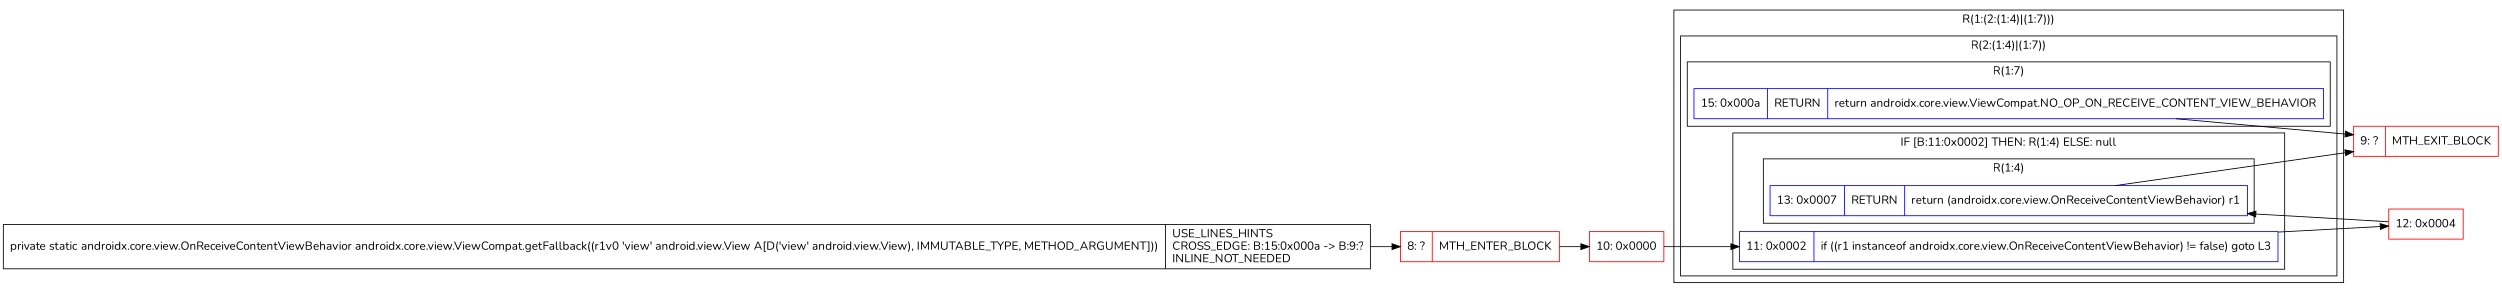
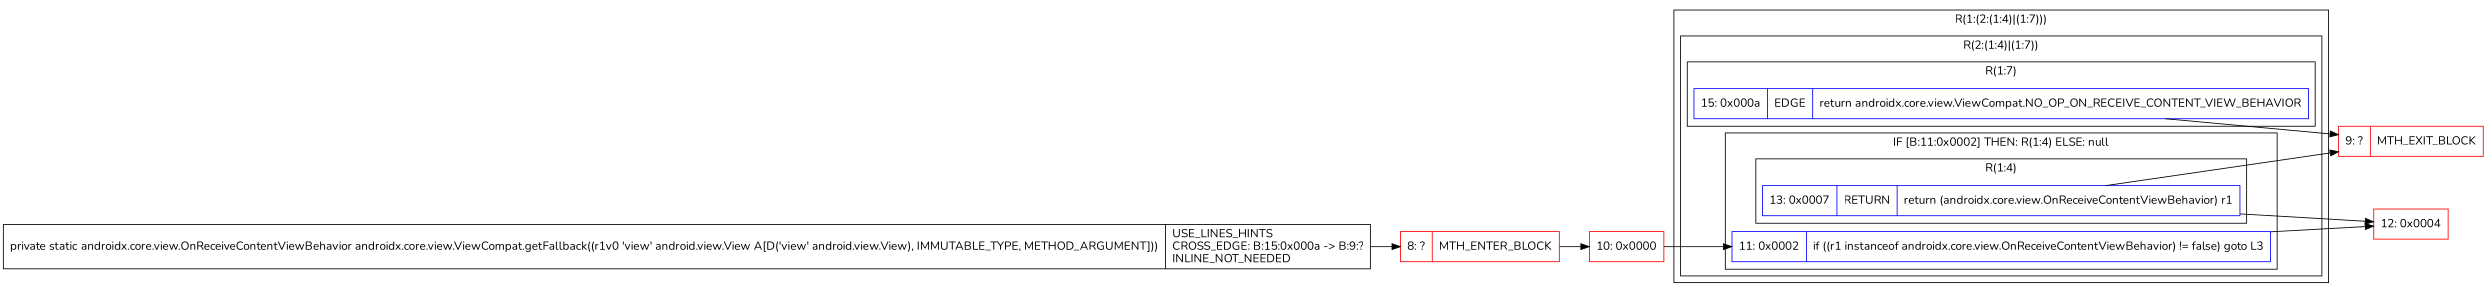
node "15: 0x000a": text "RETURN" -> "EDGE"
edge "12: 0x0004" -> "13: 0x0007": reversed
